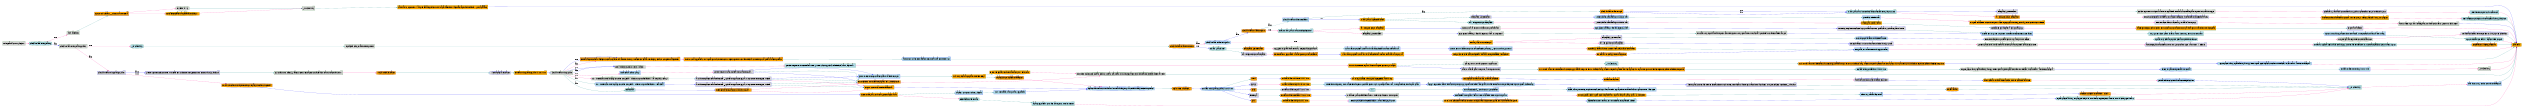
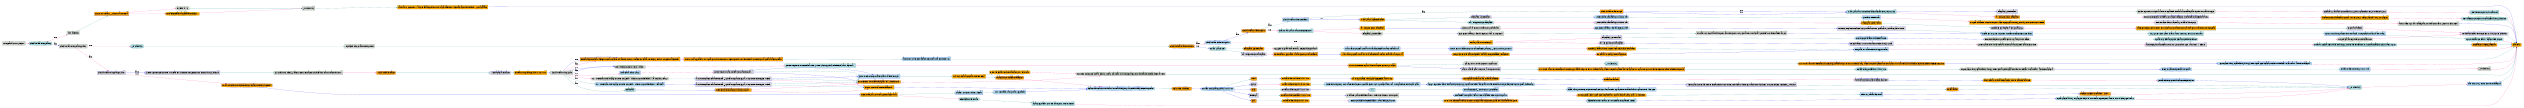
edge "їй треба змагання." -> "Chat ends.": now "їй треба змагання." -> "але він має пізнати тебе перш ніж ти йому про це розповіси"
